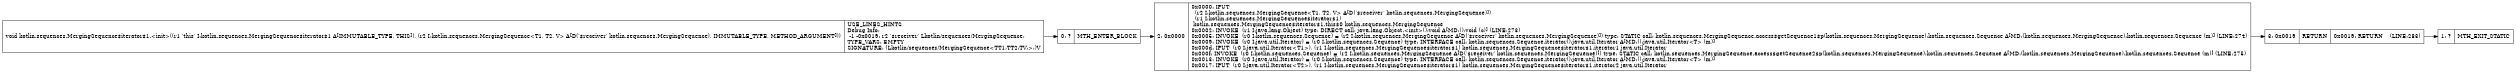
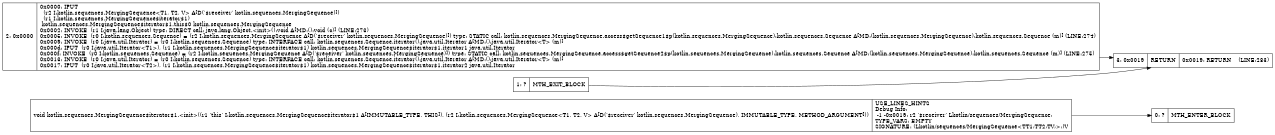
node "1: ?": text "MTH_EXIT_STATIC" -> "MTH_EXIT_BLOCK"
edge "0: ?" -> "2: 0x0000": removed
edge "3: 0x0019" -> "1: ?": reversed
